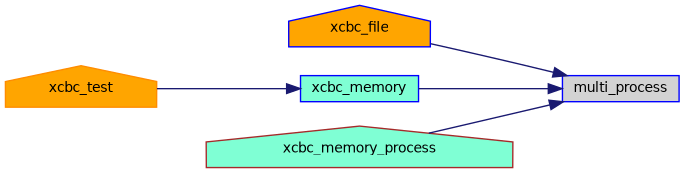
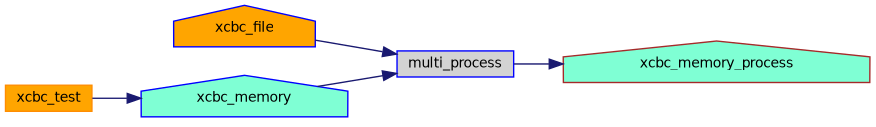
node "xcbc_test": shape house -> box
node "xcbc_memory": shape box -> house
edge "xcbc_memory_process" -> "multi_process": reversed
